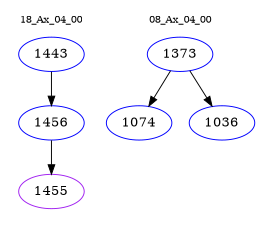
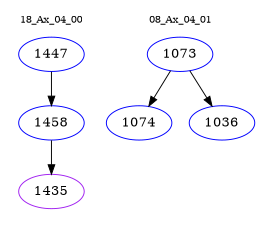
cluster "08_Ax_04_00": label "08_Ax_04_00" -> "08_Ax_04_01"
node "1443": label "1443" -> "1447"
node "1373": label "1373" -> "1073"
node "1456": label "1456" -> "1458"
node "1455": label "1455" -> "1435"
